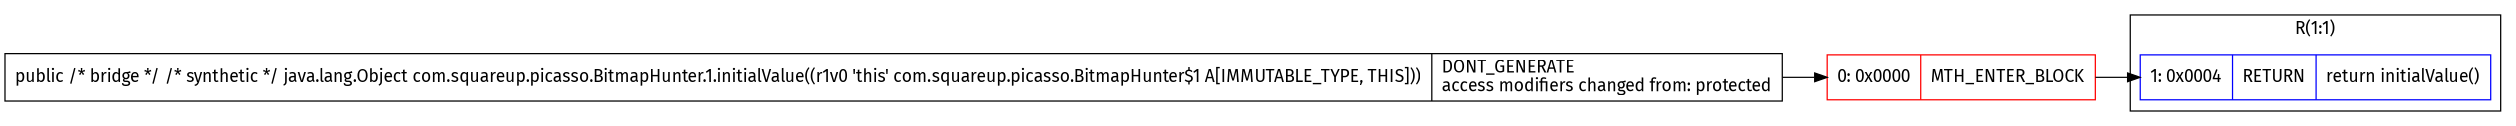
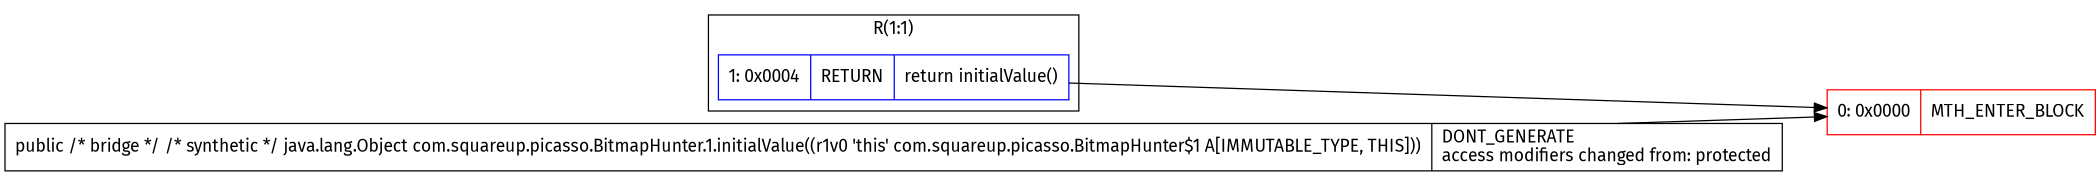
edge "0: 0x0000" -> "1: 0x0004": reversed
